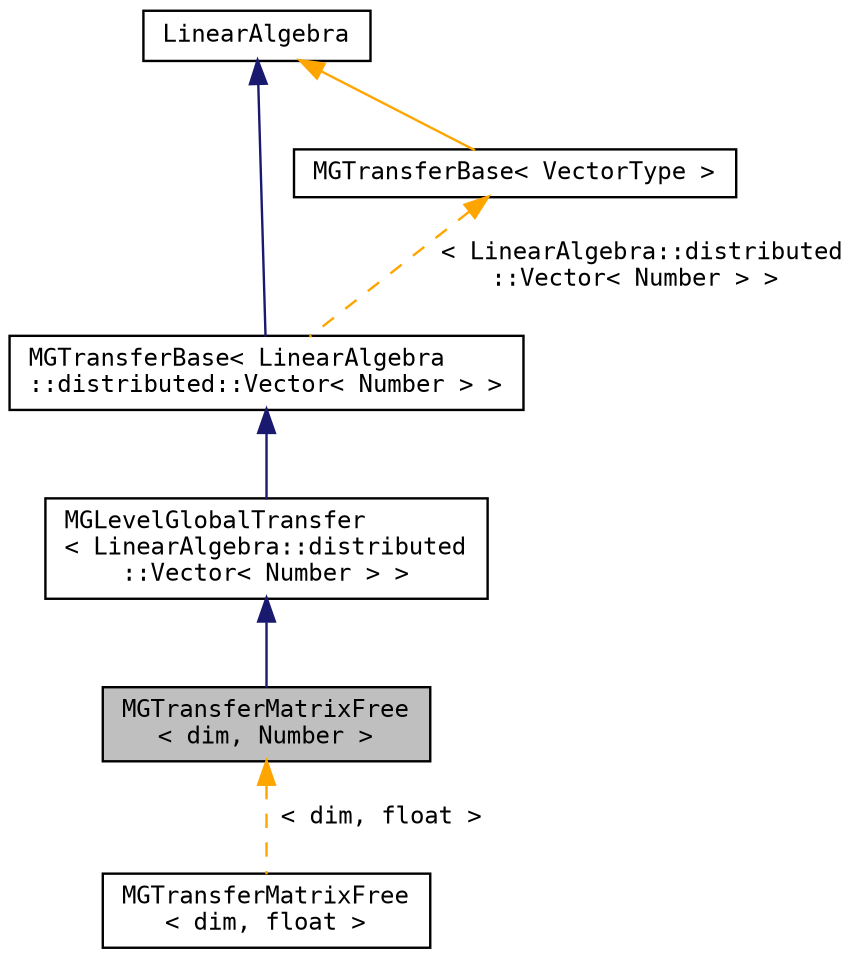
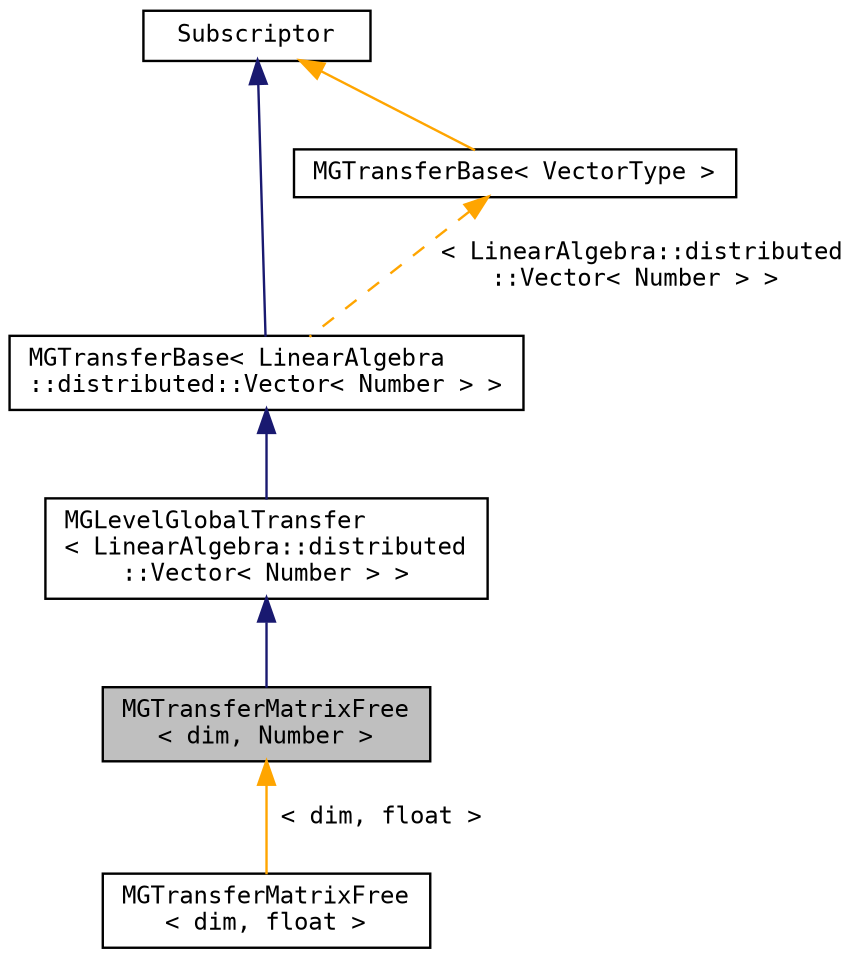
node "LinearAlgebra": label "LinearAlgebra" -> "Subscriptor"
edge "MGTransferMatrixFree < dim, float >" -> "MGTransferMatrixFree < dim, Number >": style dashed -> solid
